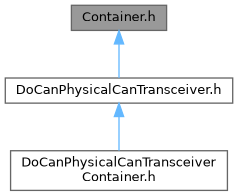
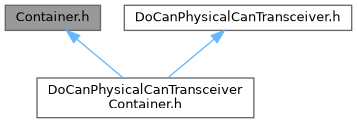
edge "DoCanPhysicalCanTransceiver.h" -> "Container.h": now "DoCanPhysicalCanTransceiver Container.h" -> "Container.h"
